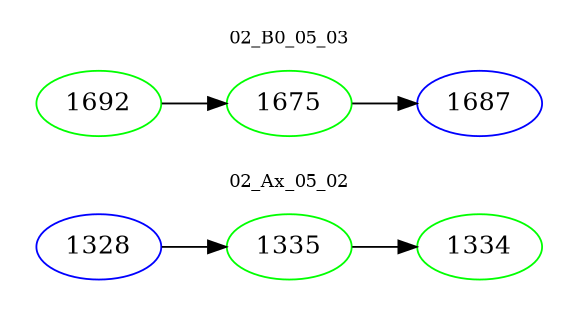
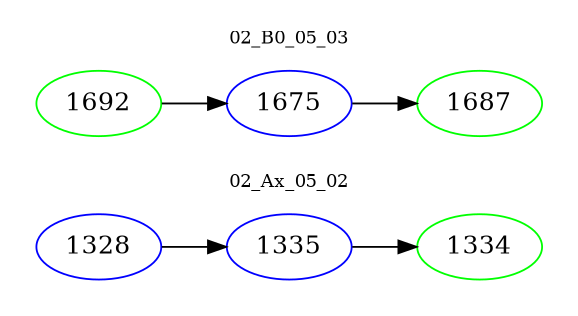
node "1675": color green -> blue
node "1687": color blue -> green
node "1335": color green -> blue
